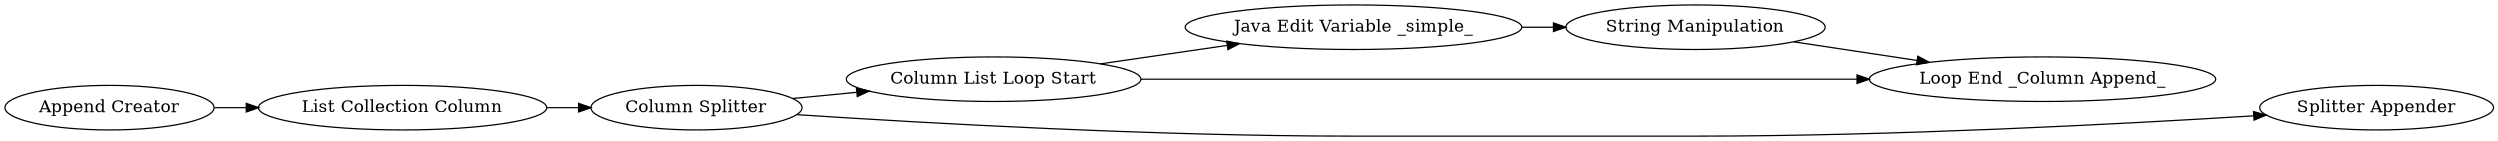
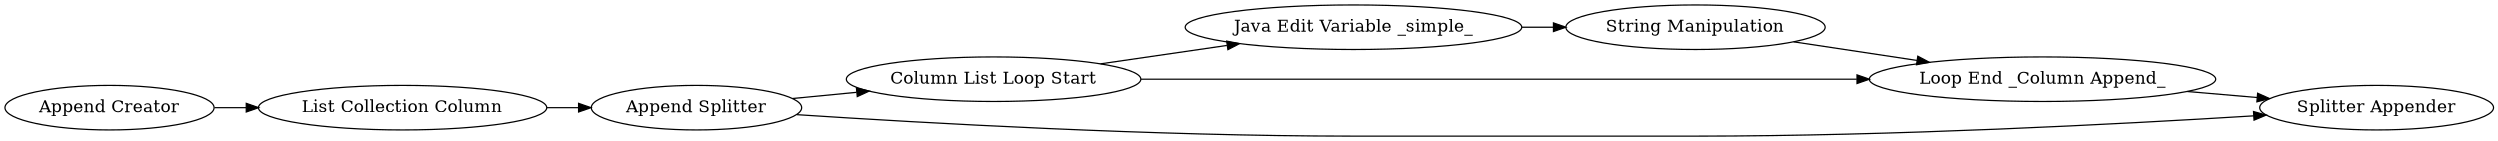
edge "Loop End _Column Append_" -> "Splitter Appender": added
node "Column Splitter": label "Column Splitter" -> "Append Splitter"
